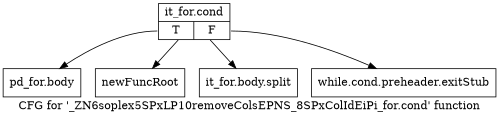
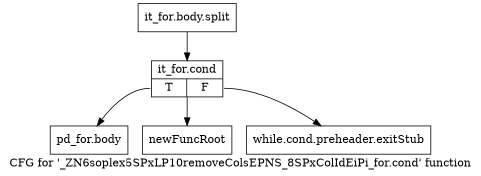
edge "it_for.cond" -> "it_for.body.split": reversed
